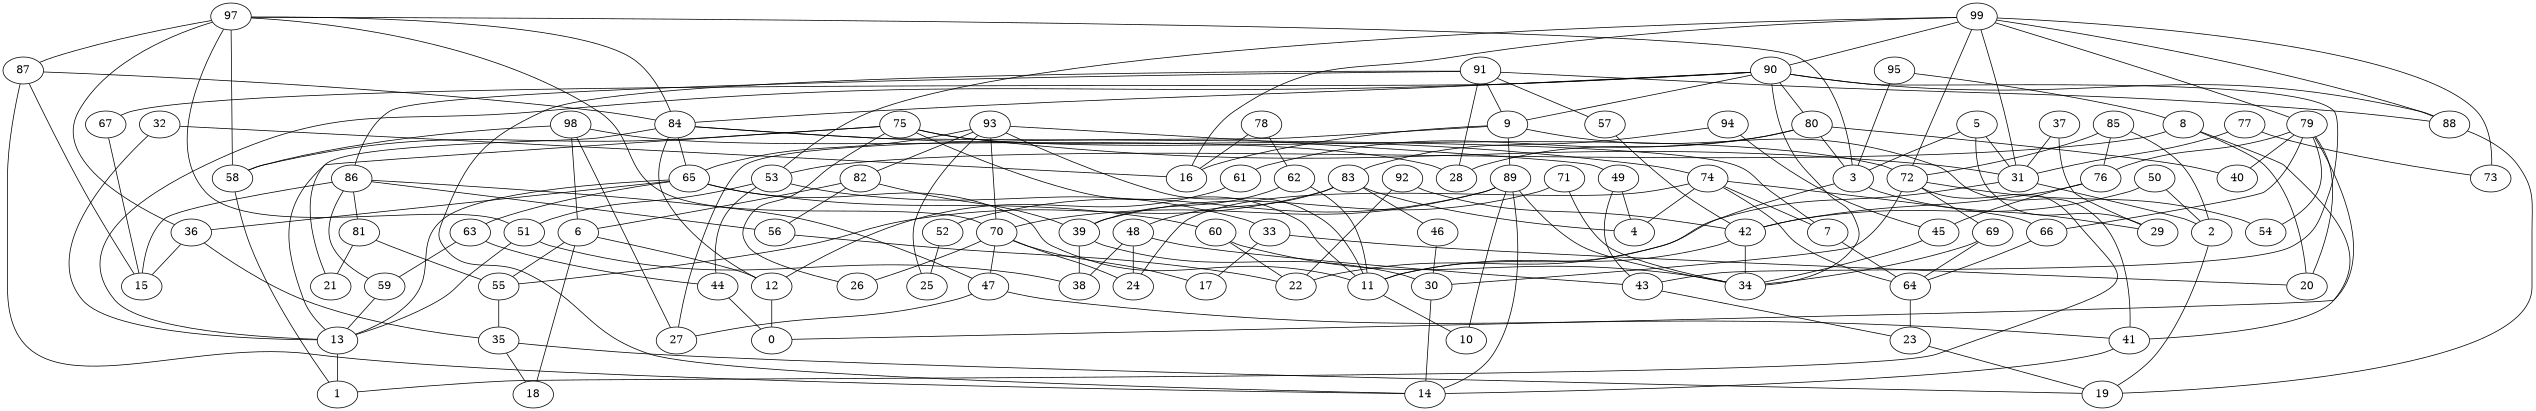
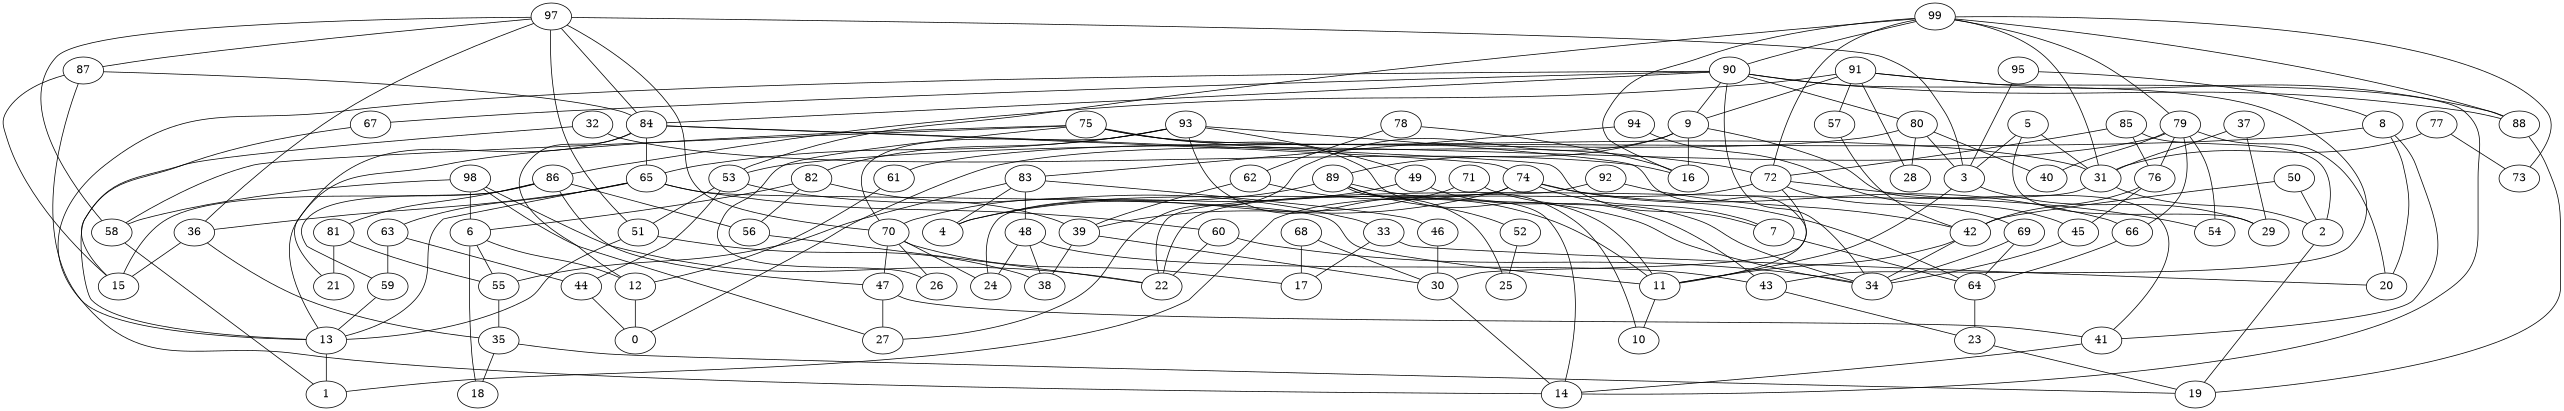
edge "98" -- "28": now "98" -- "22"
node "68": added
